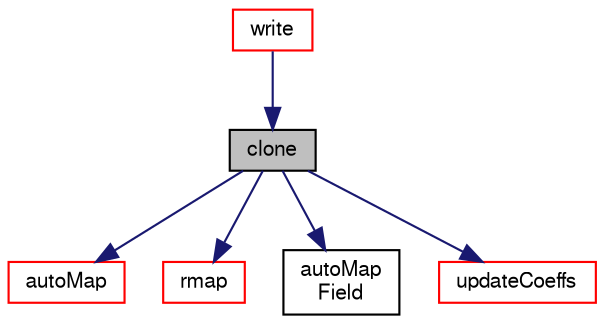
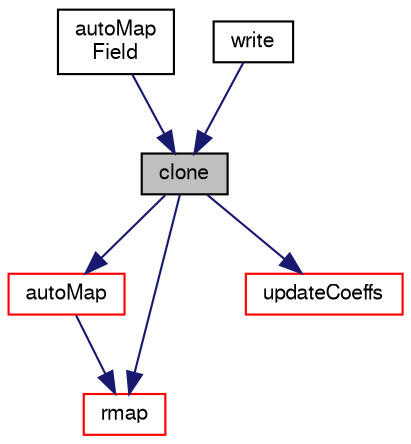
node "write": color red -> black
edge "clone" -> "autoMap Field": reversed
edge "autoMap" -> "rmap": added
